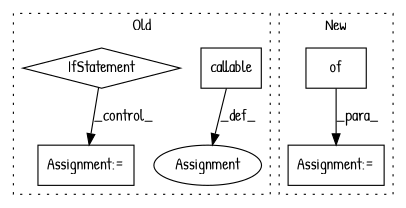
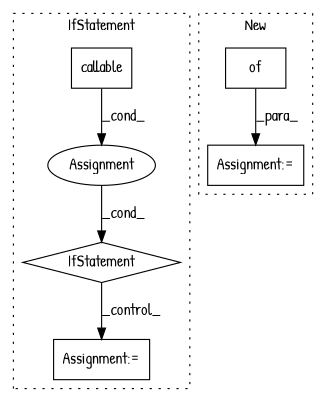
cluster "Old": label "Old" -> "IfStatement"
edge "callable" -> "Assignment": label "_def_" -> "_cond_"
edge "Assignment" -> "IfStatement": added, label "_cond_"
